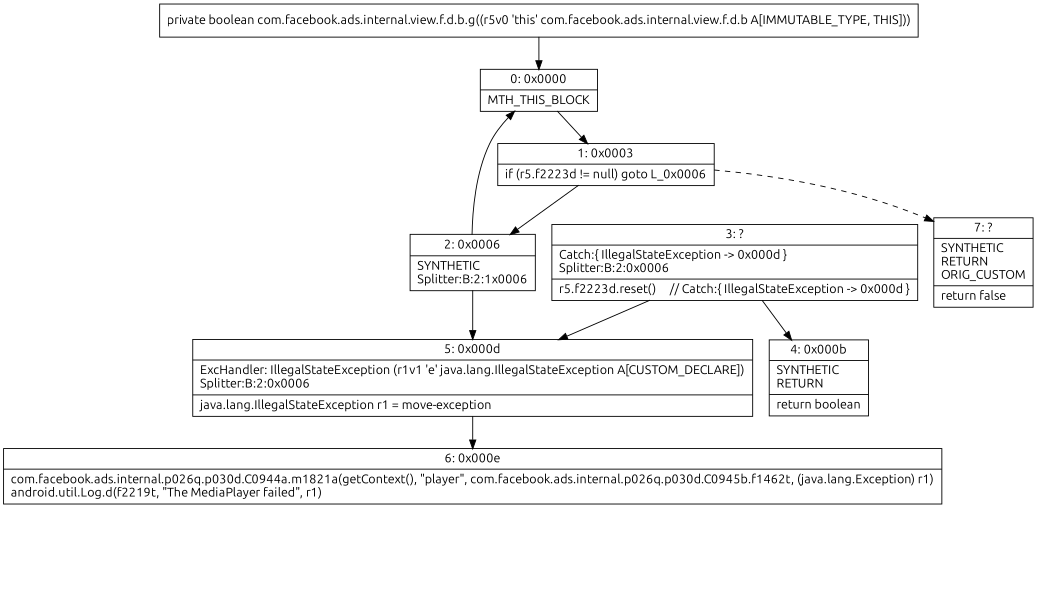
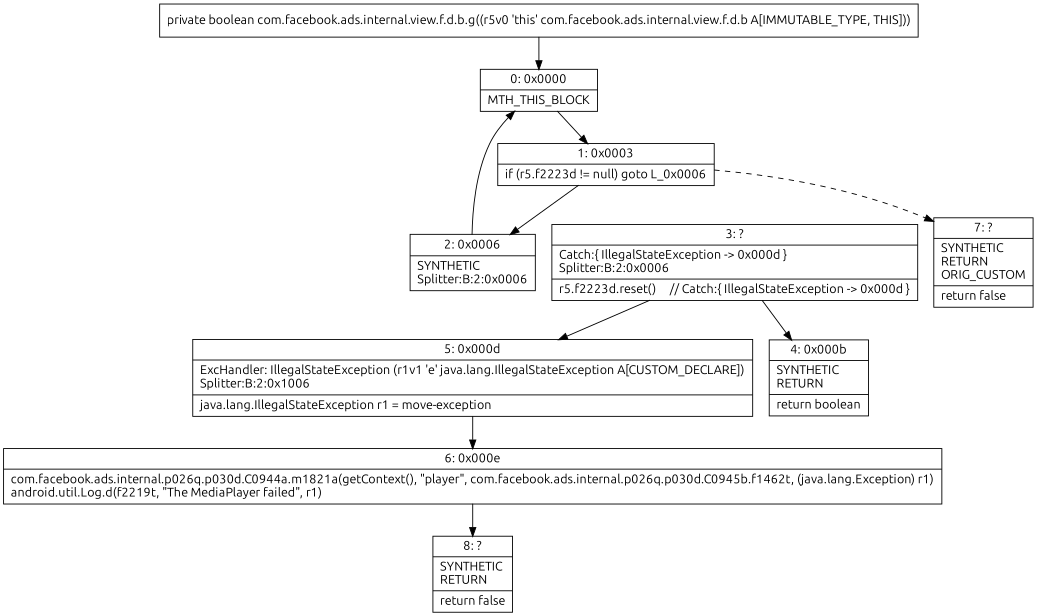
node "2: 0x0006": text "Splitter:B:2:1x0006" -> "Splitter:B:2:0x0006"
edge "2: 0x0006" -> "5: 0x000d": removed
node "5: 0x000d": text "Splitter:B:2:0x0006" -> "Splitter:B:2:0x1006"
node "8: ?": added
